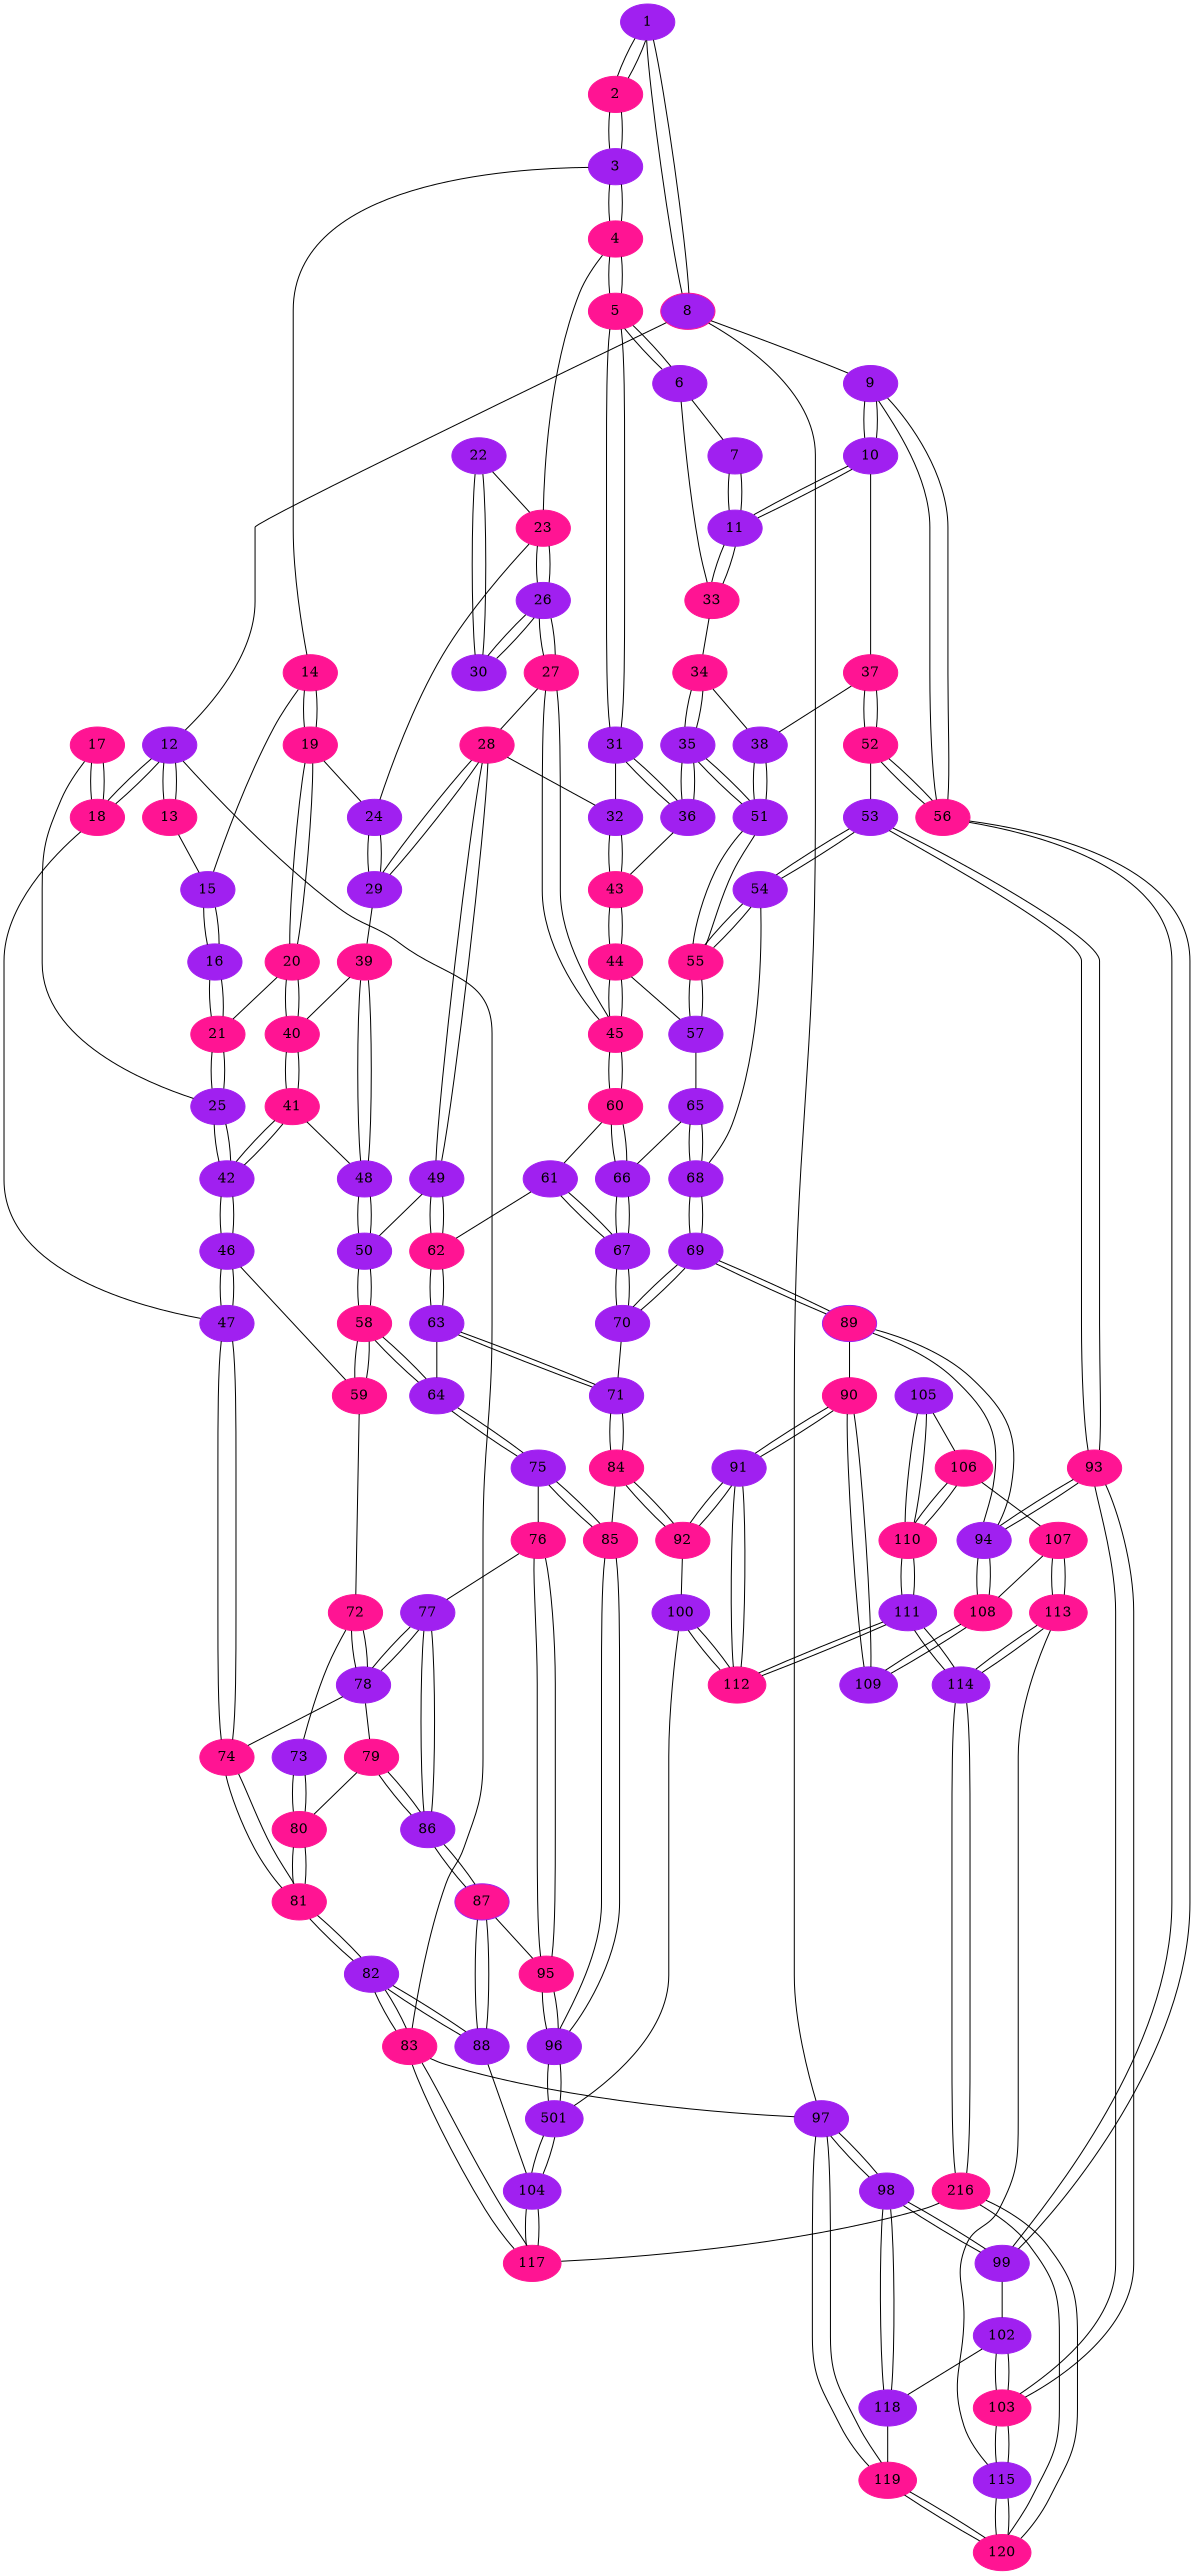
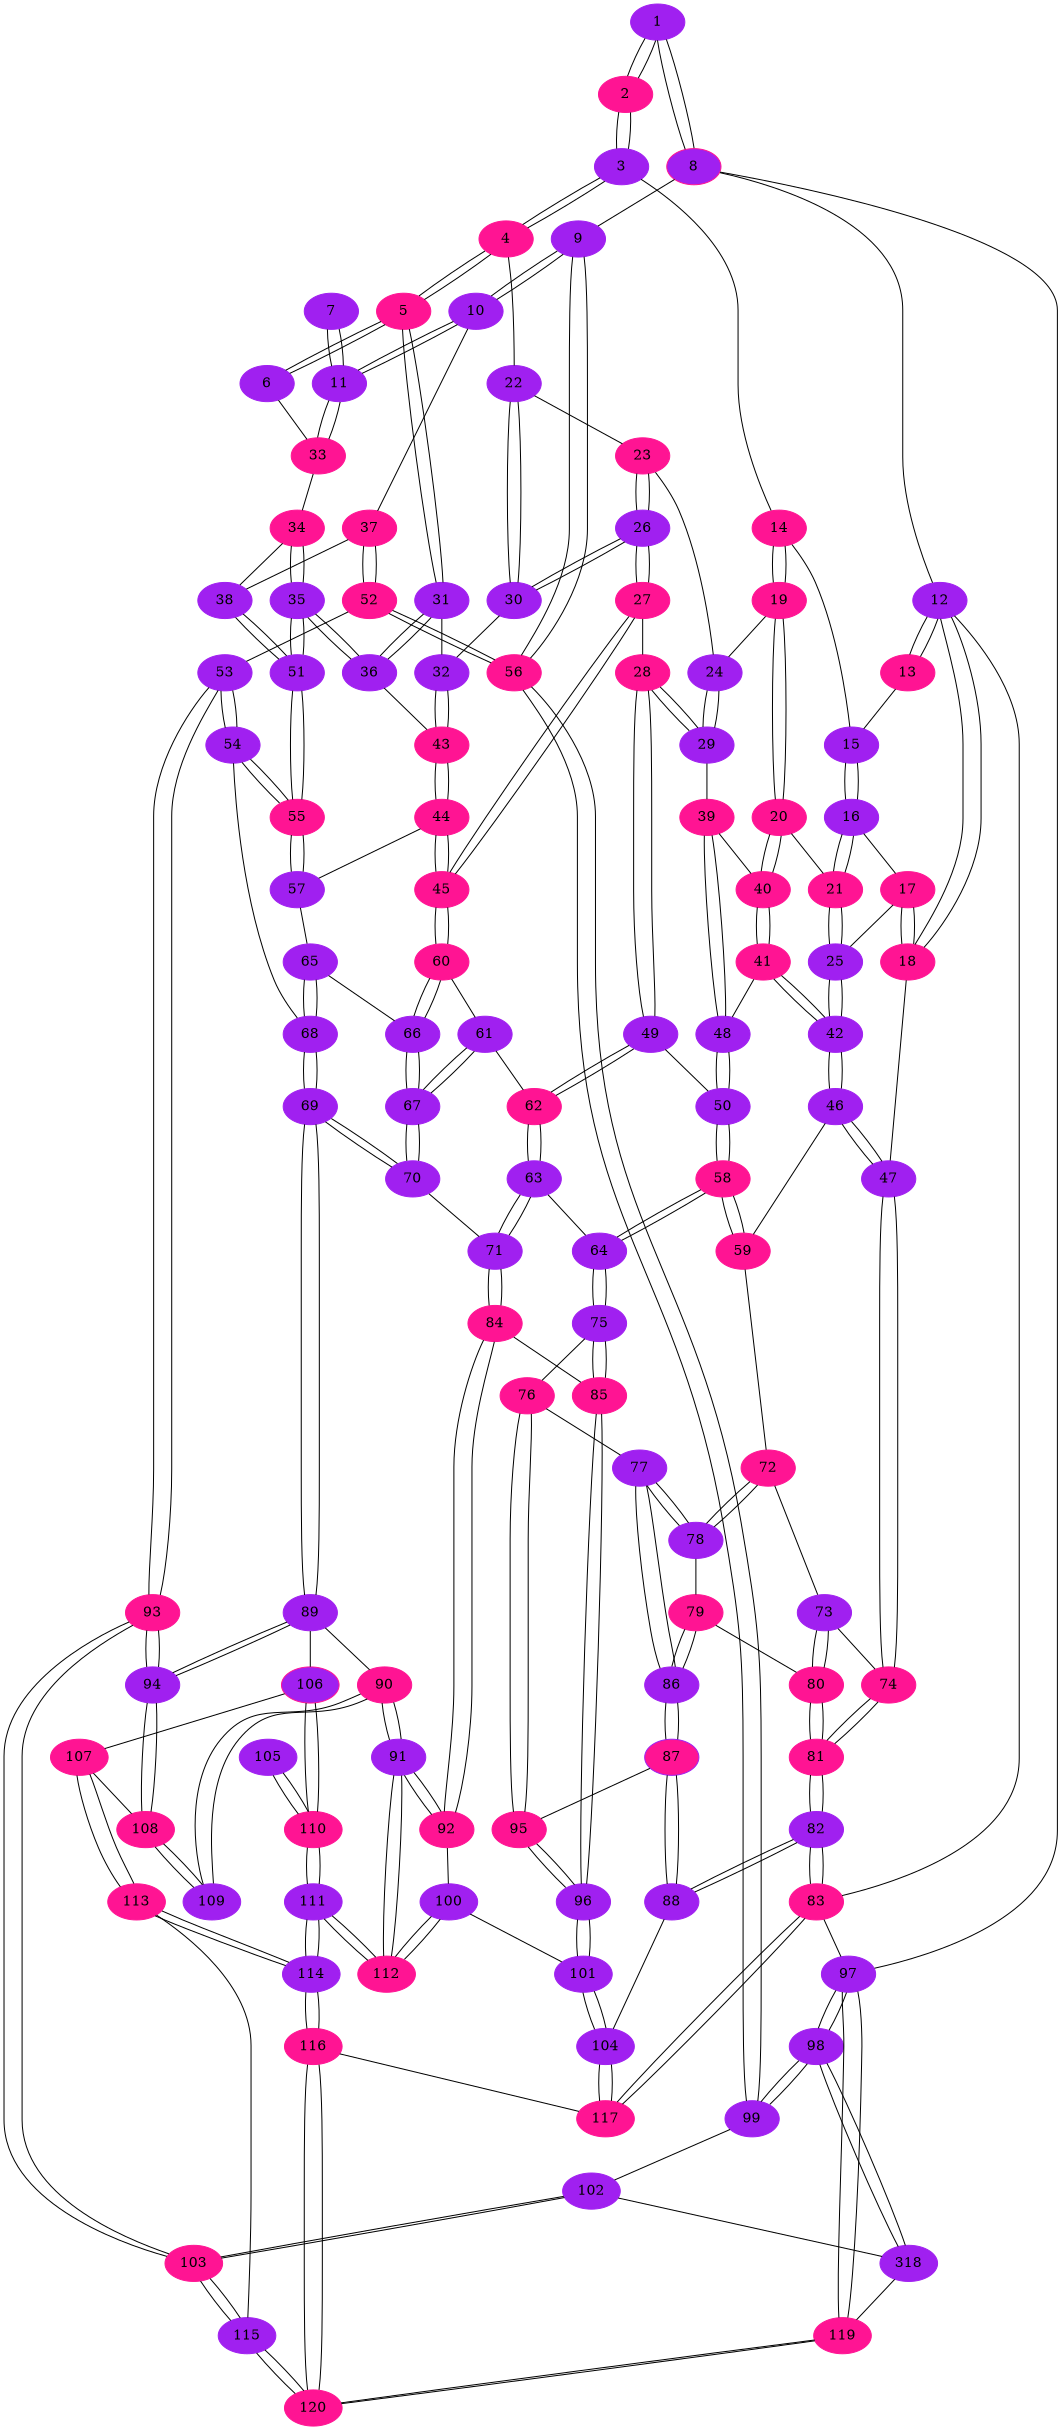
edge "4" -- "23": now "4" -- "22"
edge "6" -- "7": removed
edge "28" -- "32": now "30" -- "32"
edge "16" -- "17": added
node "89": fillcolor deeppink -> purple
edge "105" -- "106": now "89" -- "106"
node "106": fillcolor deeppink -> purple
edge "78" -- "74": now "73" -- "74"
node "501": label "501" -> "101"
node "216": label "216" -> "116"
node "118": label "118" -> "318"
